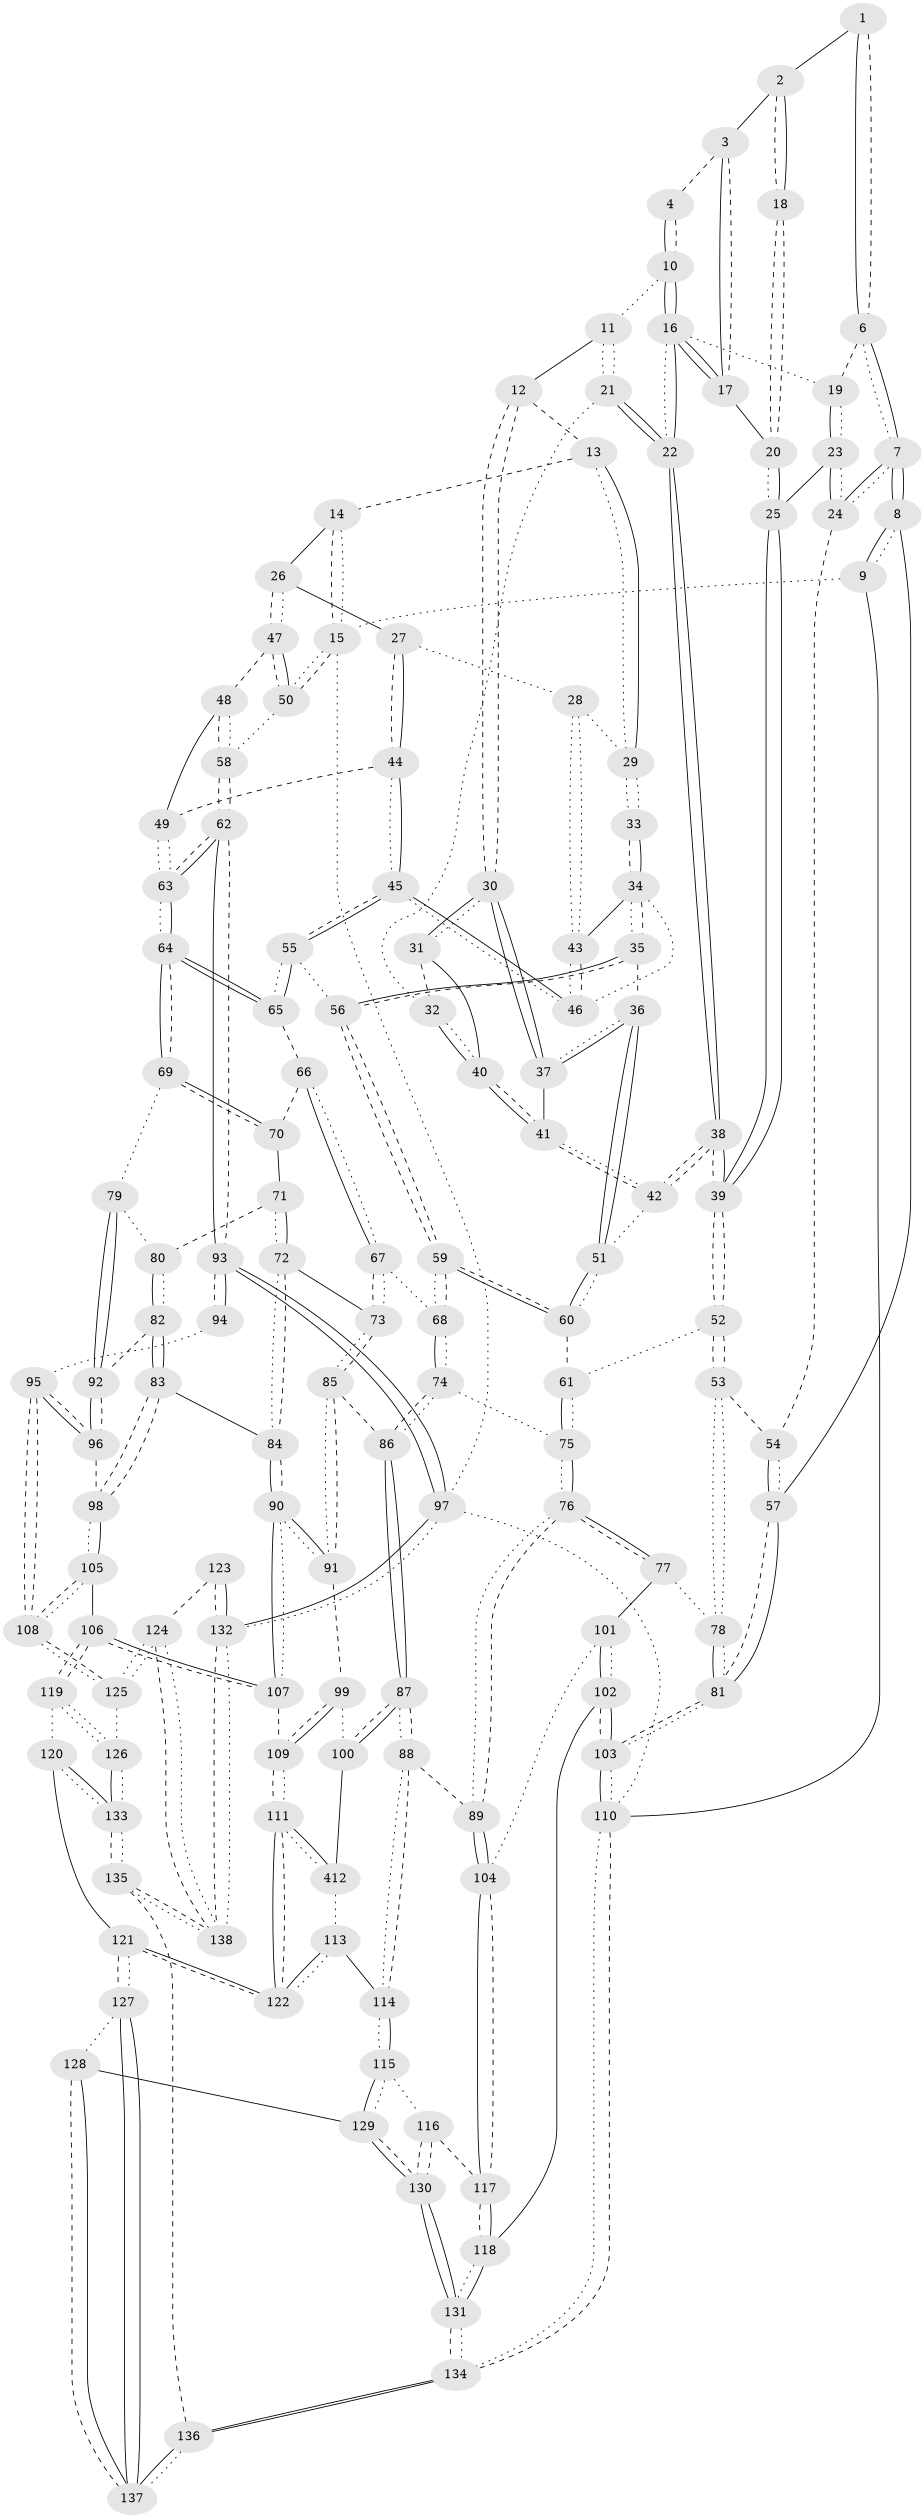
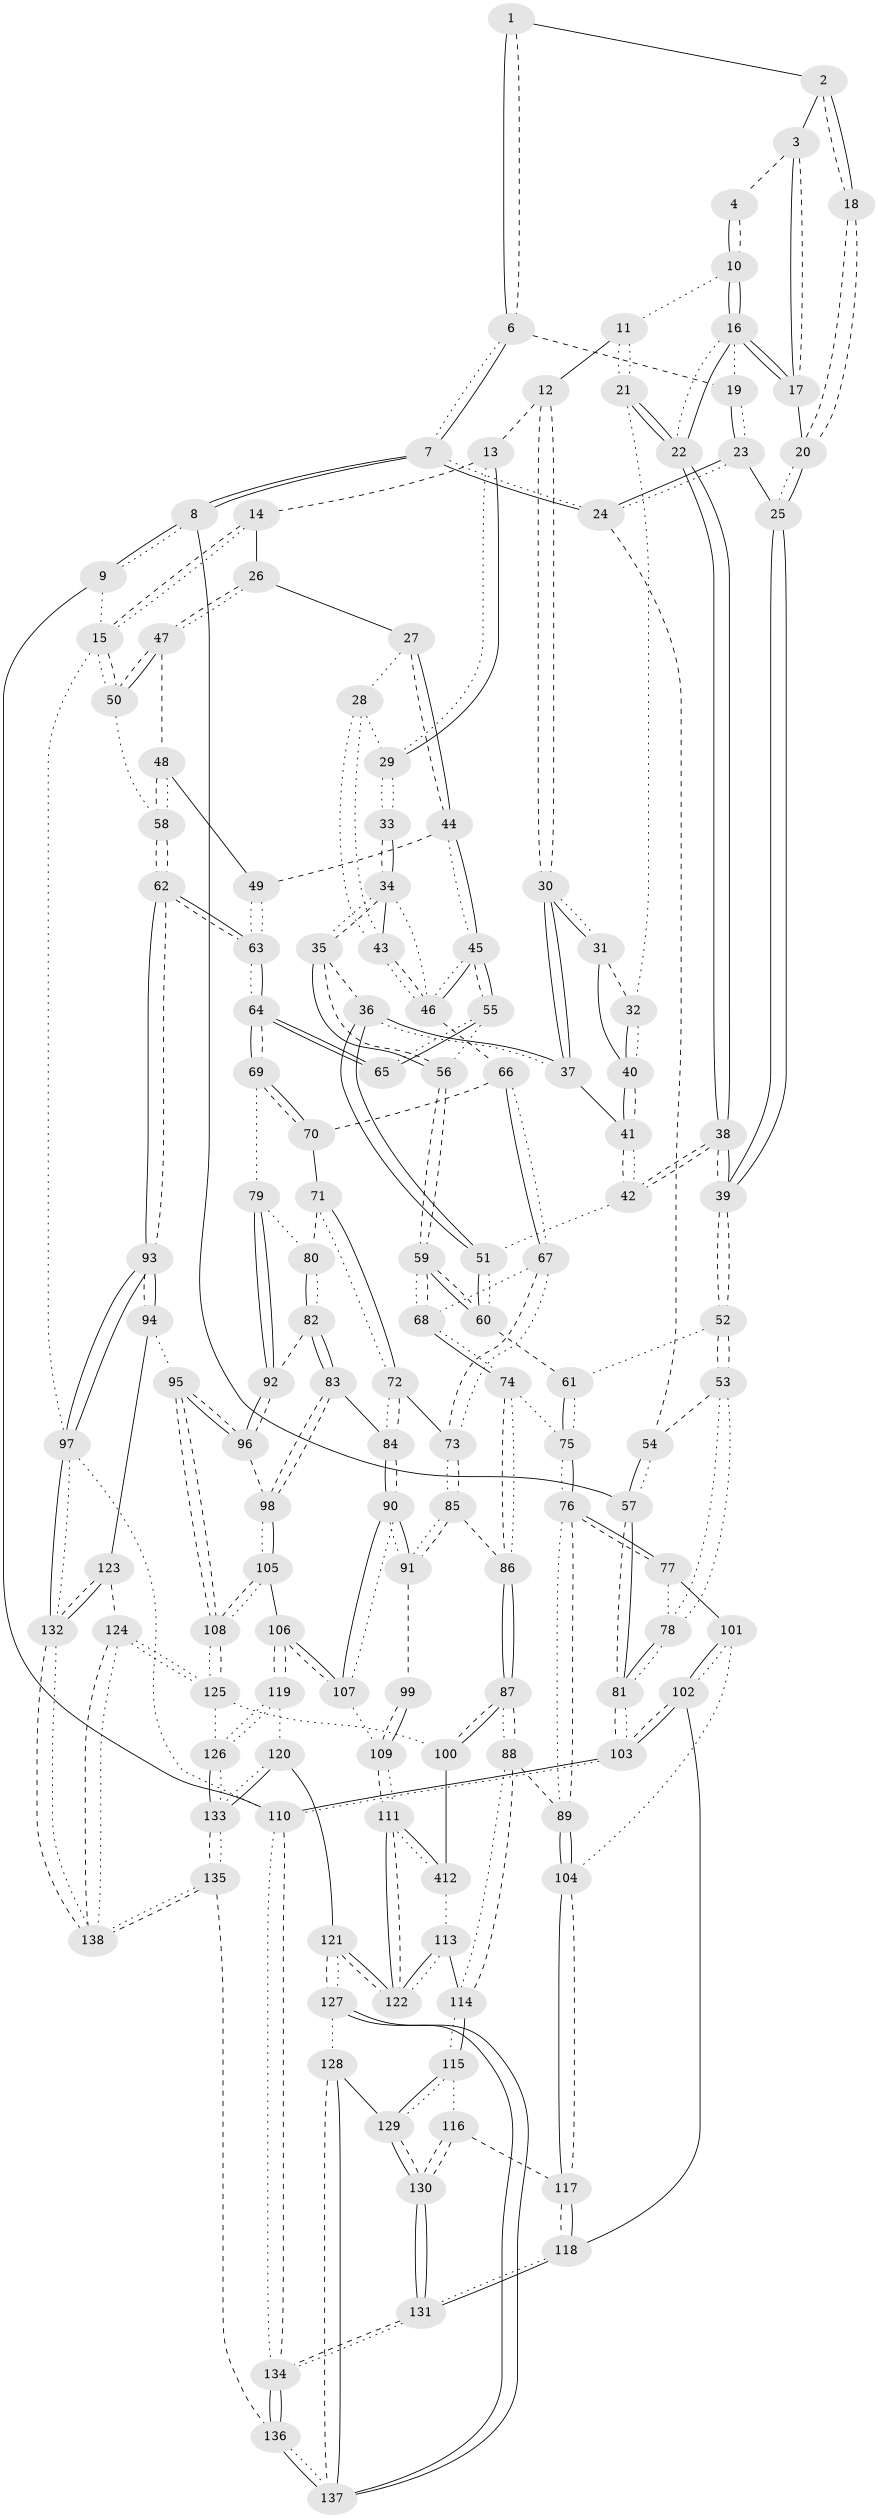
edge "65" -- "66": now "46" -- "66"
edge "94" -- "123": added
edge "107" -- "109": style dashed -> dotted
edge "99" -- "100": now "125" -- "100"
